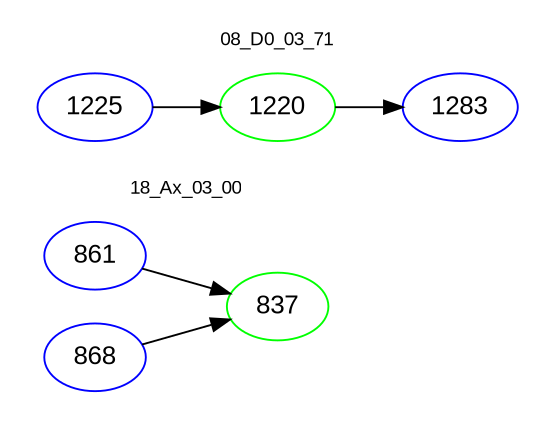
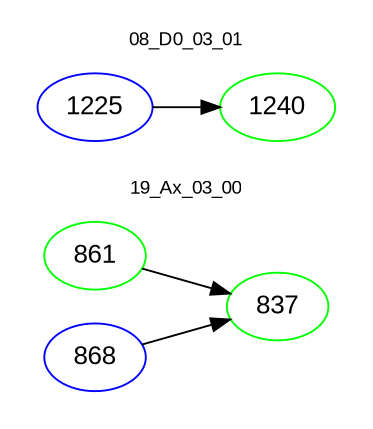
cluster "08_D0_03_71": label "08_D0_03_71" -> "08_D0_03_01"
node "1220": label "1220" -> "1240"
node "1283": removed
cluster "18_Ax_03_00": label "18_Ax_03_00" -> "19_Ax_03_00"
node "861": color blue -> green
